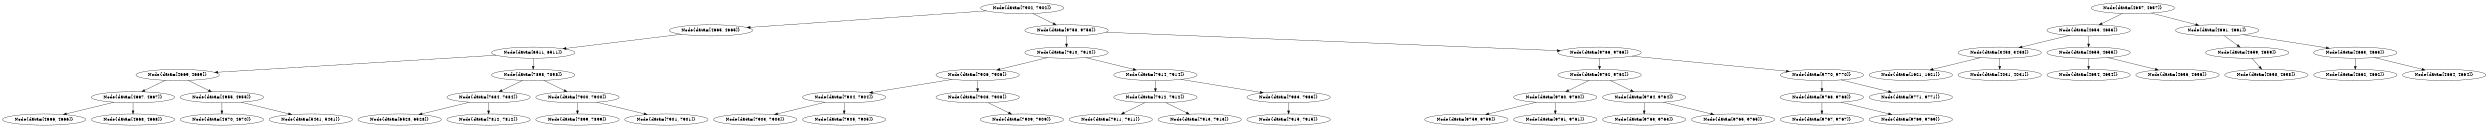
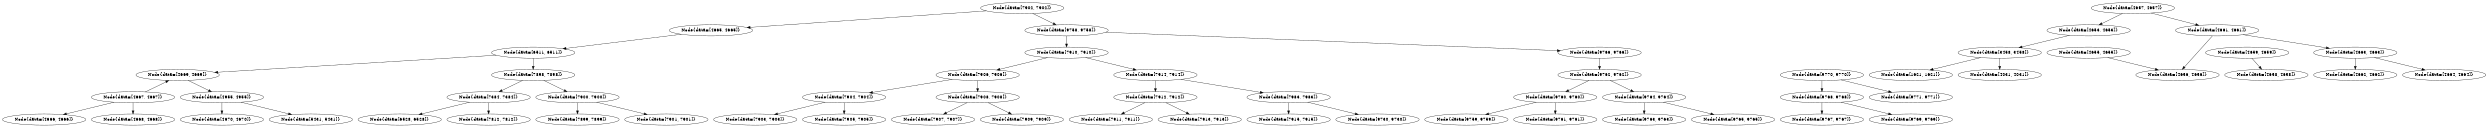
edge "Node{data=[4653, 4653]}" -> "Node{data=[4655, 4655]}": removed
edge "Node{data=[4661, 4661]}" -> "Node{data=[4659, 4659]}": now "Node{data=[4661, 4661]}" -> "Node{data=[4656, 4656]}"
edge "Node{data=[9766, 9766]}" -> "Node{data=[9770, 9770]}": removed
node "Node{data=[4654, 4654]}": removed
edge "Node{data=[4669, 4669]}" -> "Node{data=[4667, 4667]}": reversed
node "Node{data=[7907, 7907]}": added
node "Node{data=[9730, 9730]}": added
